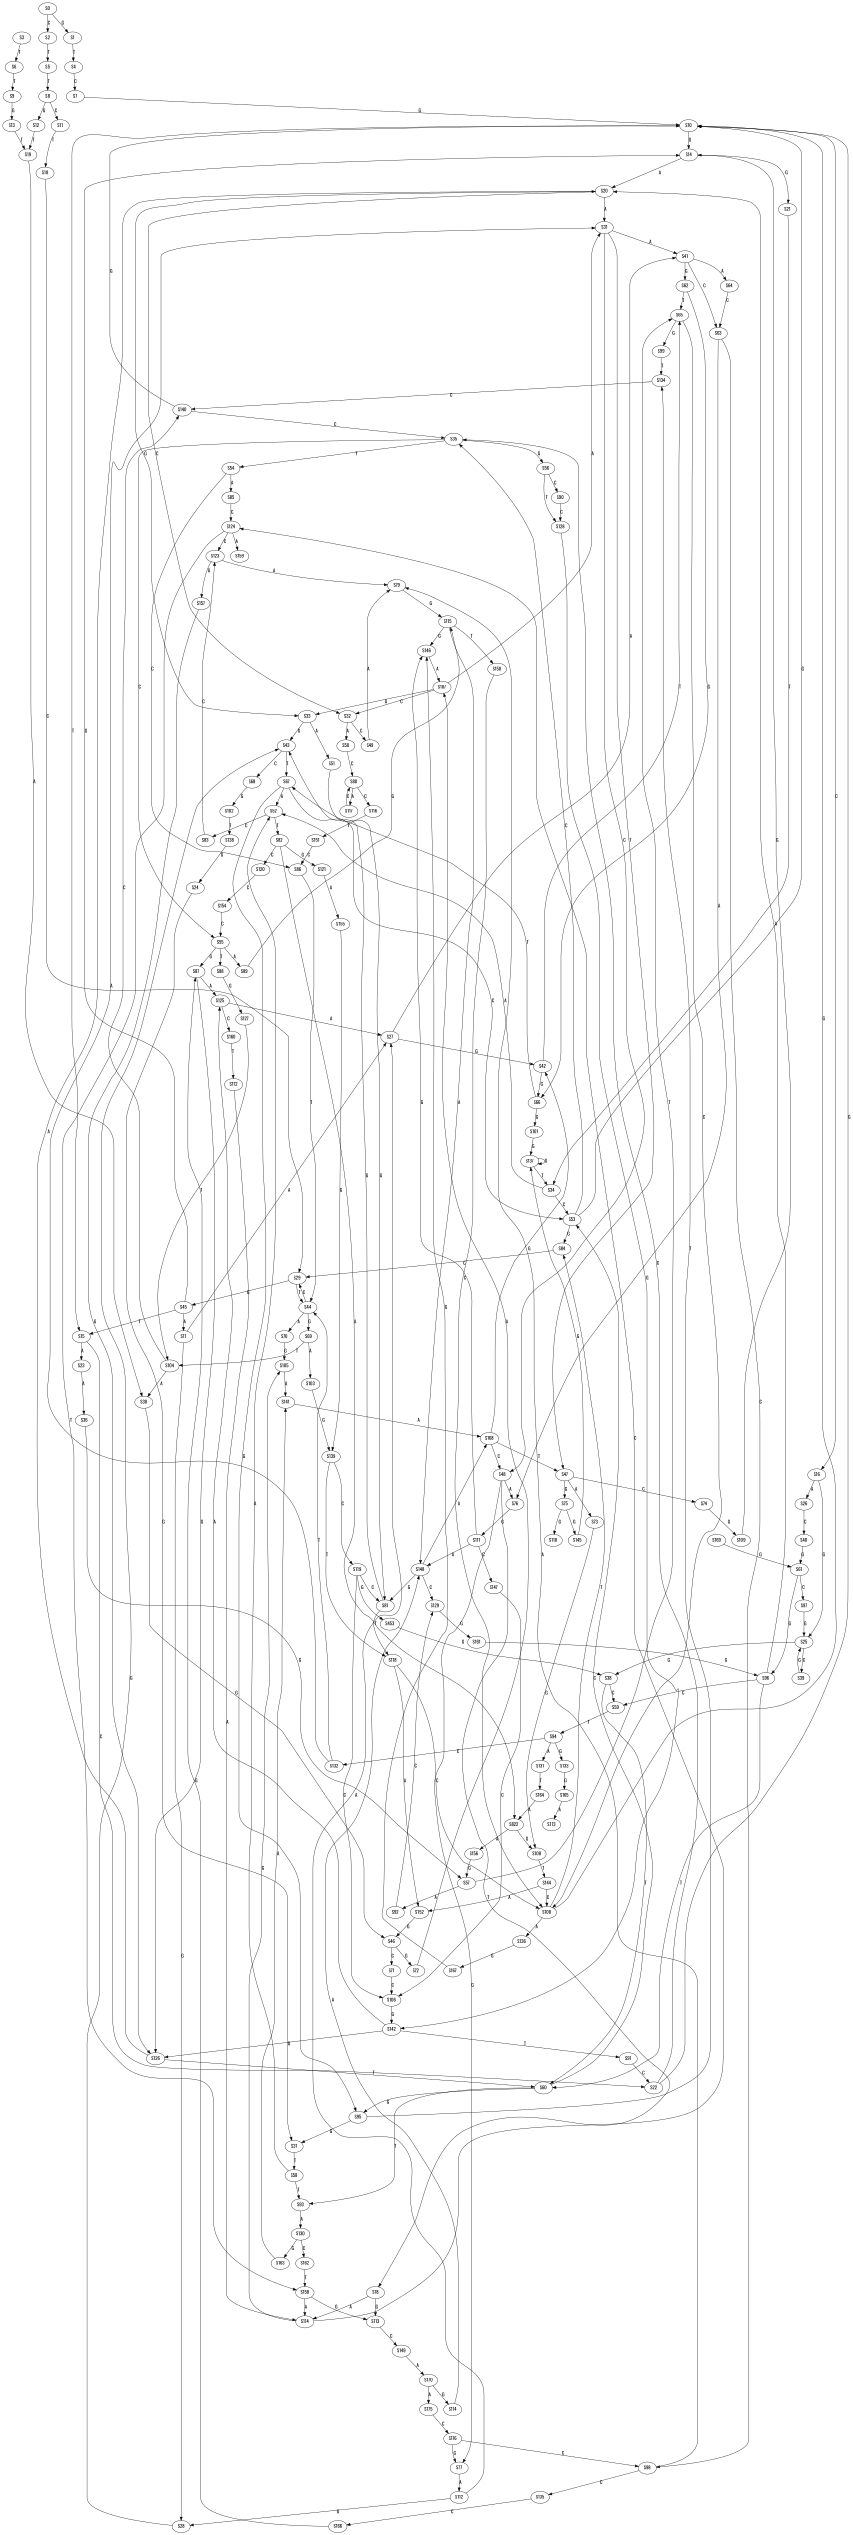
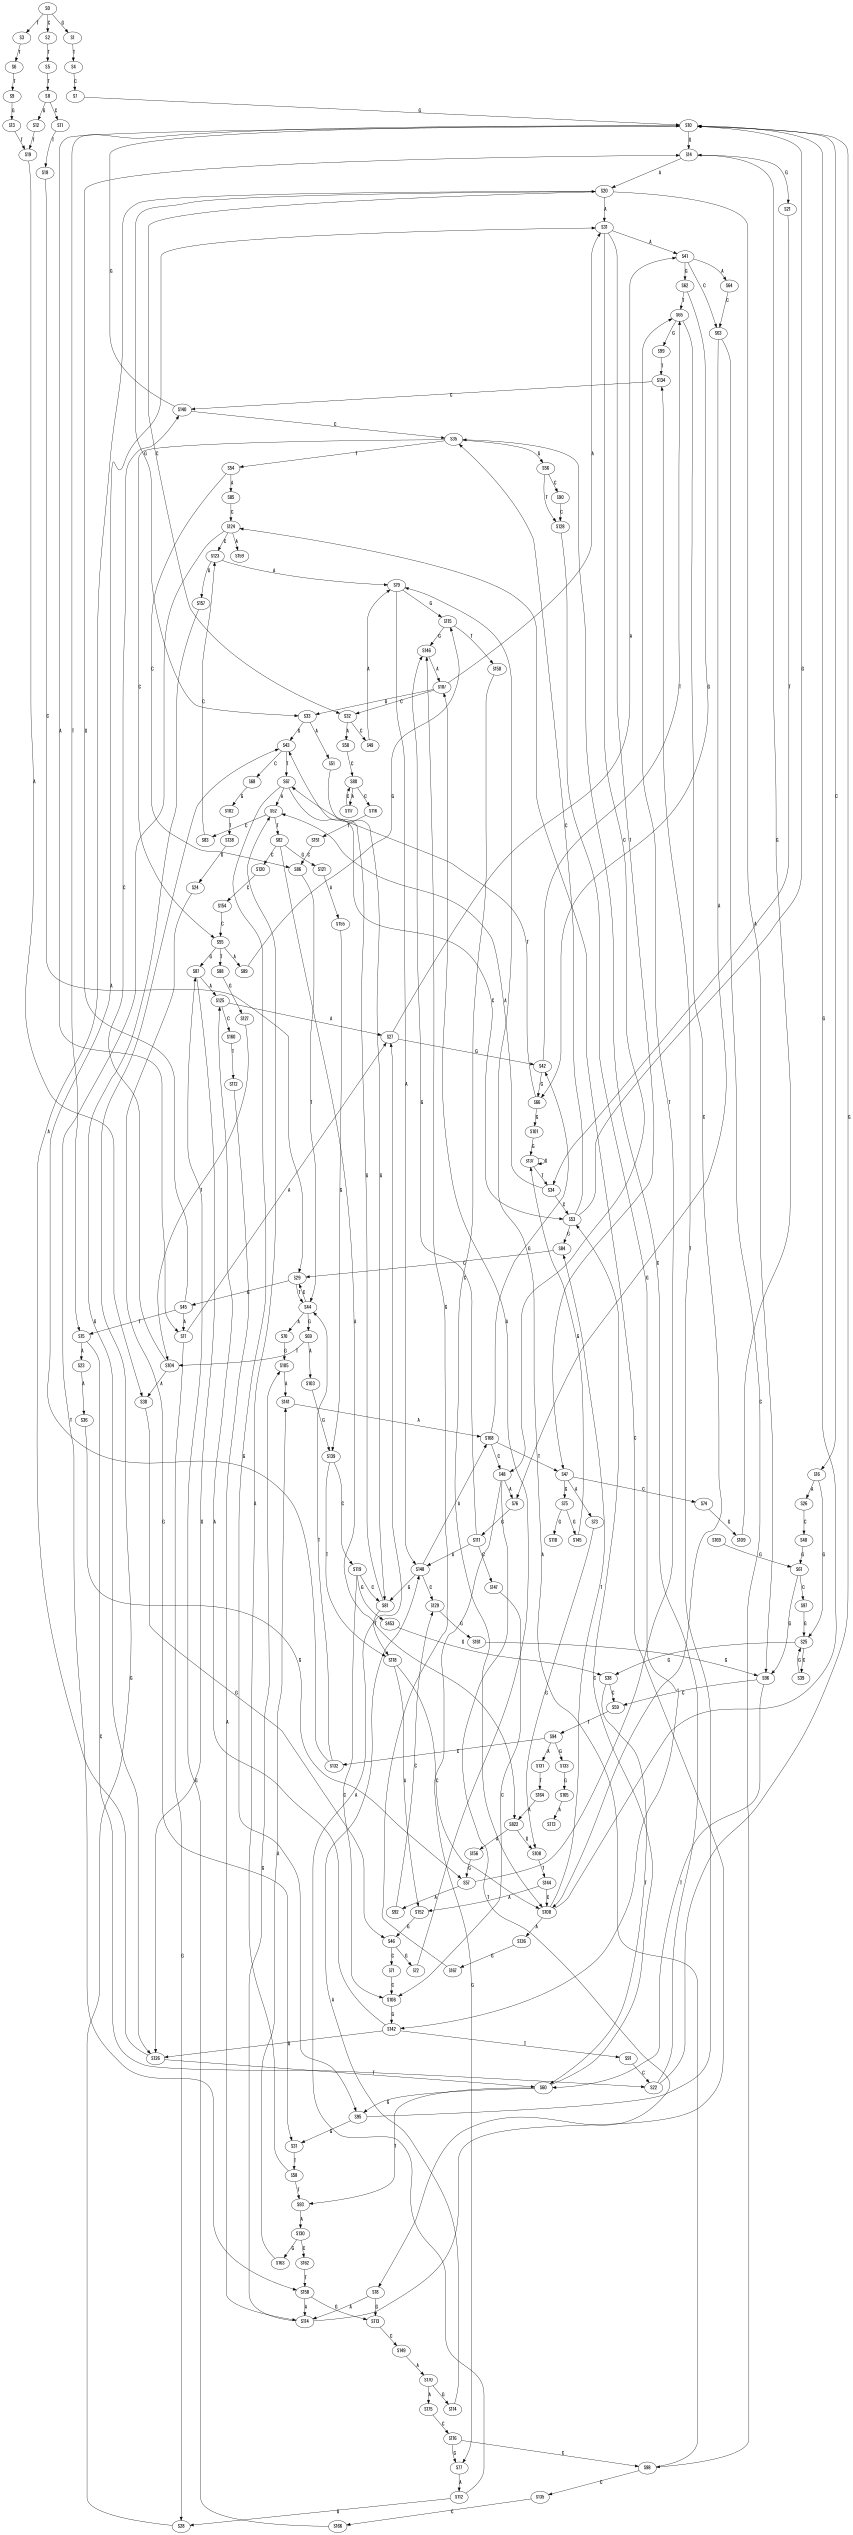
edge "S0" -> "S3": added, label "T"
edge "S10" -> "S17": added, label "A"
edge "S96" -> "S20": reversed
edge "S115" -> "S148": now "S79" -> "S148"
